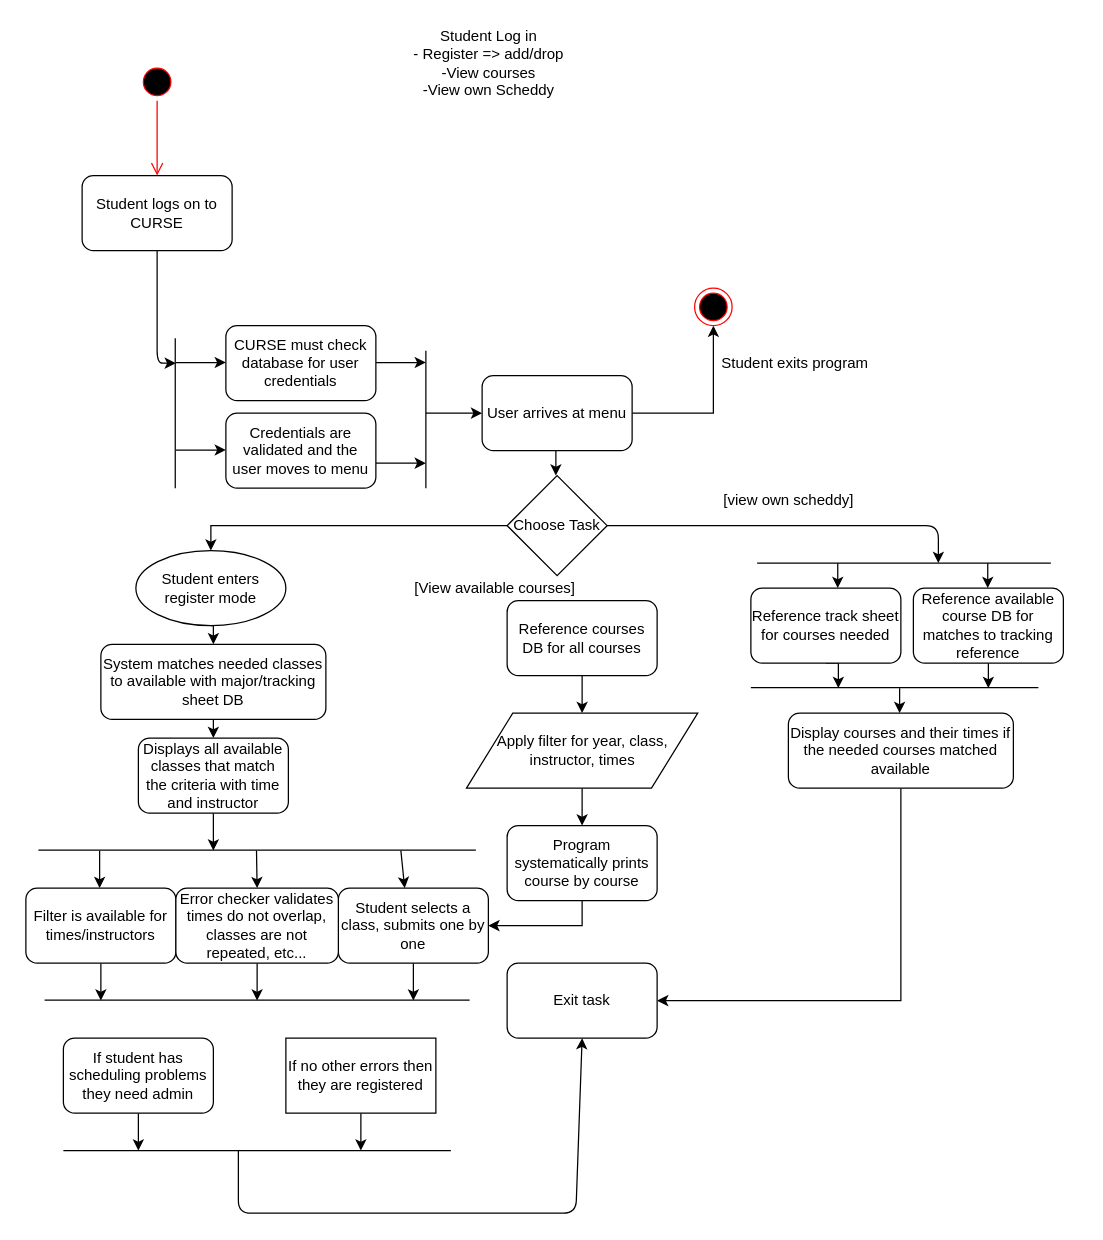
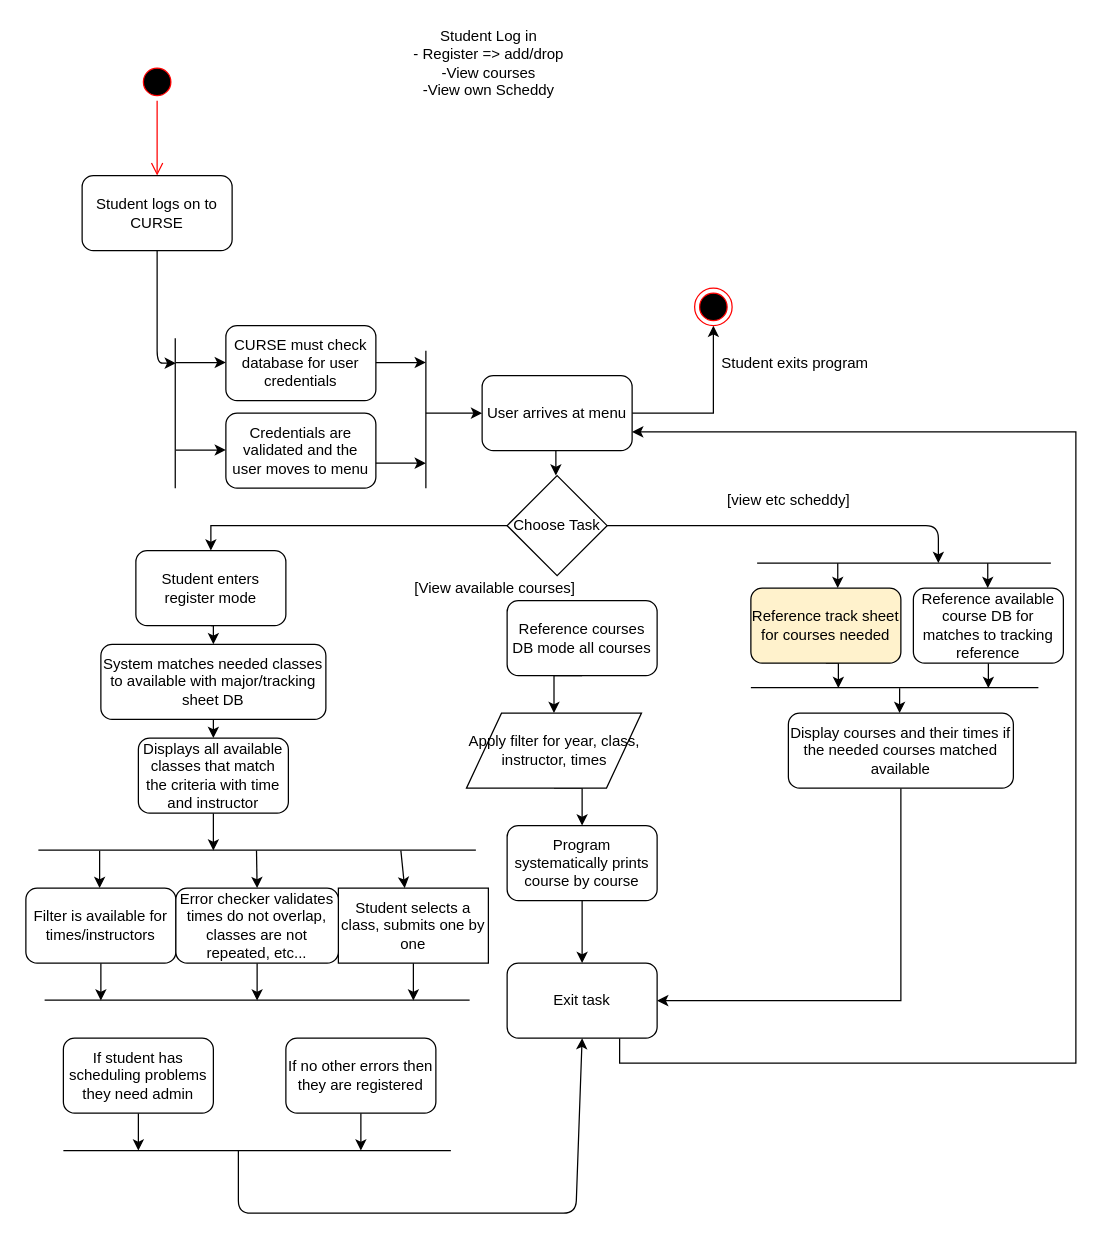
node "[view own scheddy]": label "[view own scheddy]" -> "[view etc scheddy]"
node "Student enters register mode": shape ellipse -> rounded rectangle
node "Reference track sheet for courses needed": fillcolor #ffffff -> #fff2cc
node "Reference courses DB for all courses": label "Reference courses DB for all courses" -> "Reference courses DB mode all courses"
node "Apply filter for year, class, instructor, times": size 231x75 -> 175x75
edge "Exit task" -> "User arrives at menu": added
node "Student selects a class, submits one by one": shape rounded rectangle -> rectangle
edge "Program systematically prints course by course" -> "Student selects a class, submits one by one": now "Program systematically prints course by course" -> "Exit task"
node "If no other errors then they are registered": shape rectangle -> rounded rectangle
